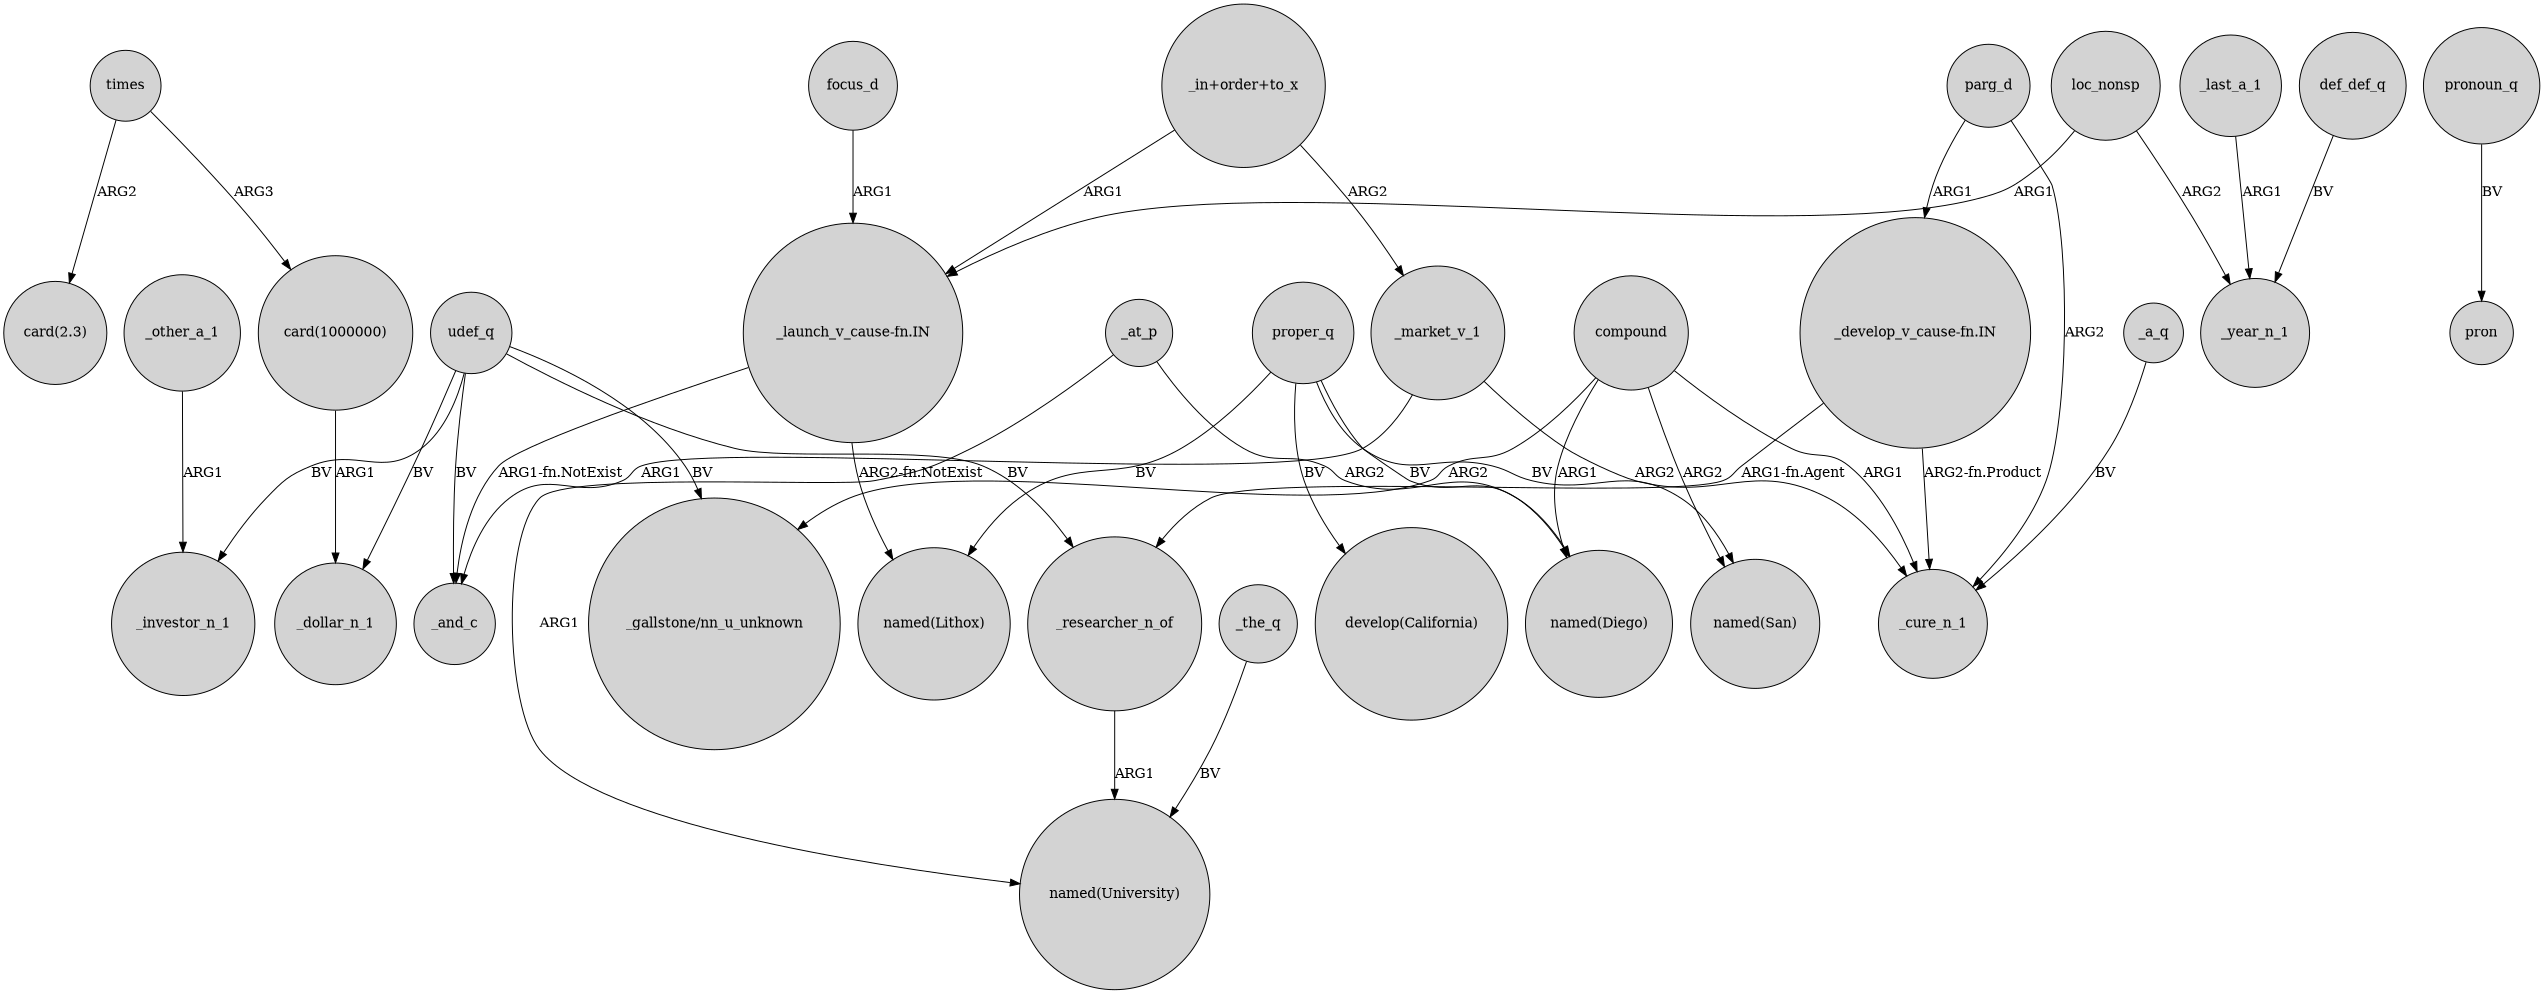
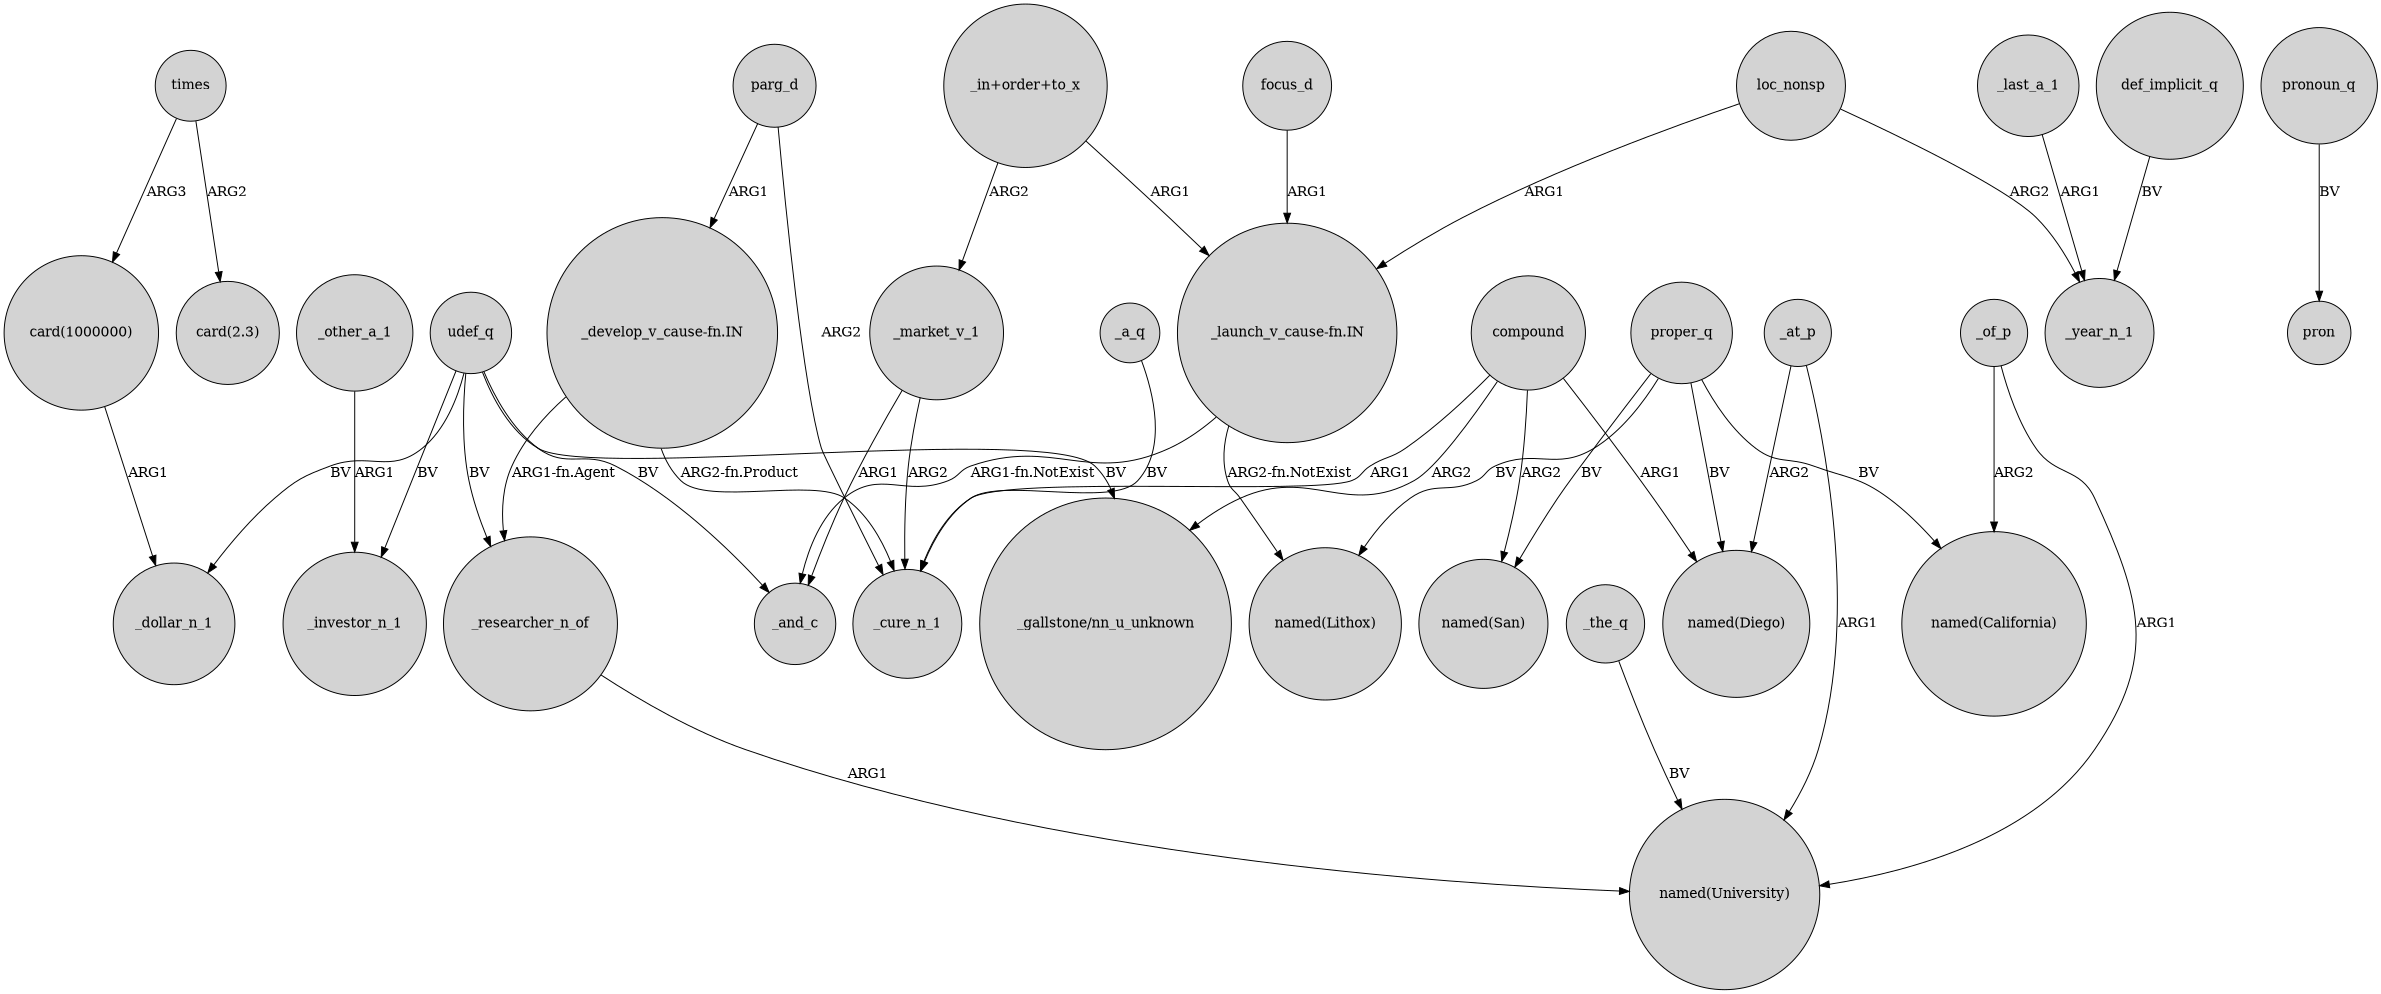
node "def_def_q": label "def_def_q" -> "def_implicit_q"
node "_of_p": added
node "develop(California)": label "develop(California)" -> "named(California)"
